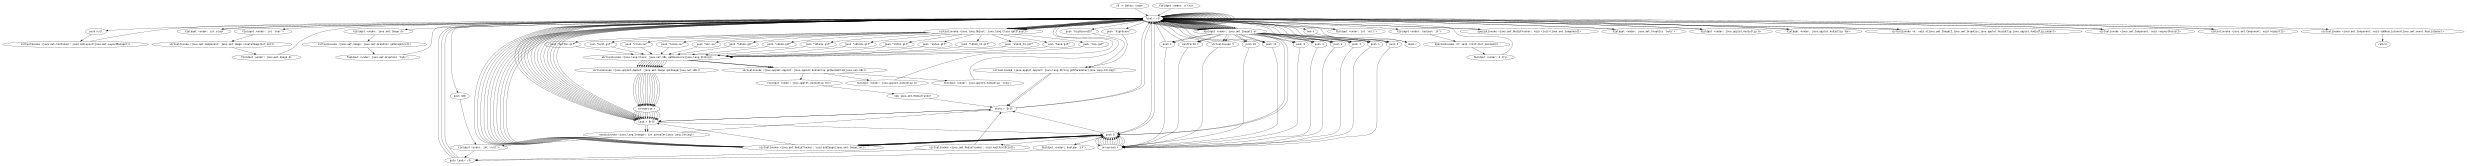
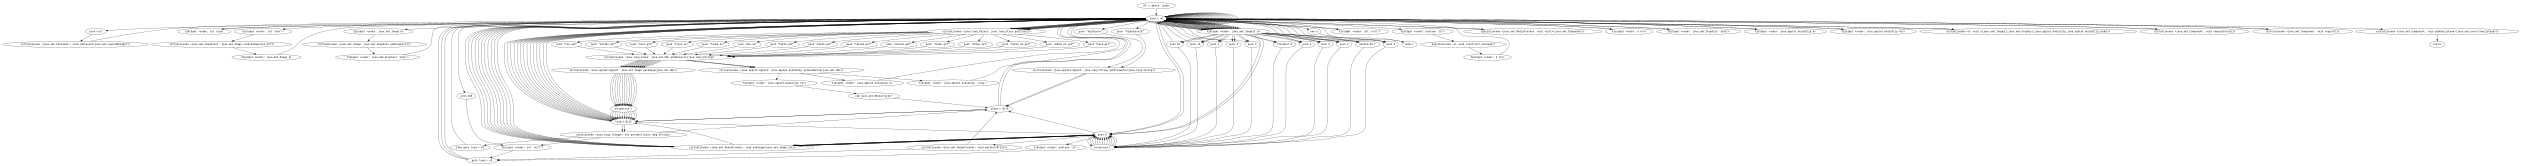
edge "load.r r0" -> "fieldget <under: d try>": added
node "virtualinvoke 9": label "virtualinvoke 9" -> "push 9"
node "push 8": label "push 8" -> "fieldput 8"
node "ifne goto load.r r0": added
